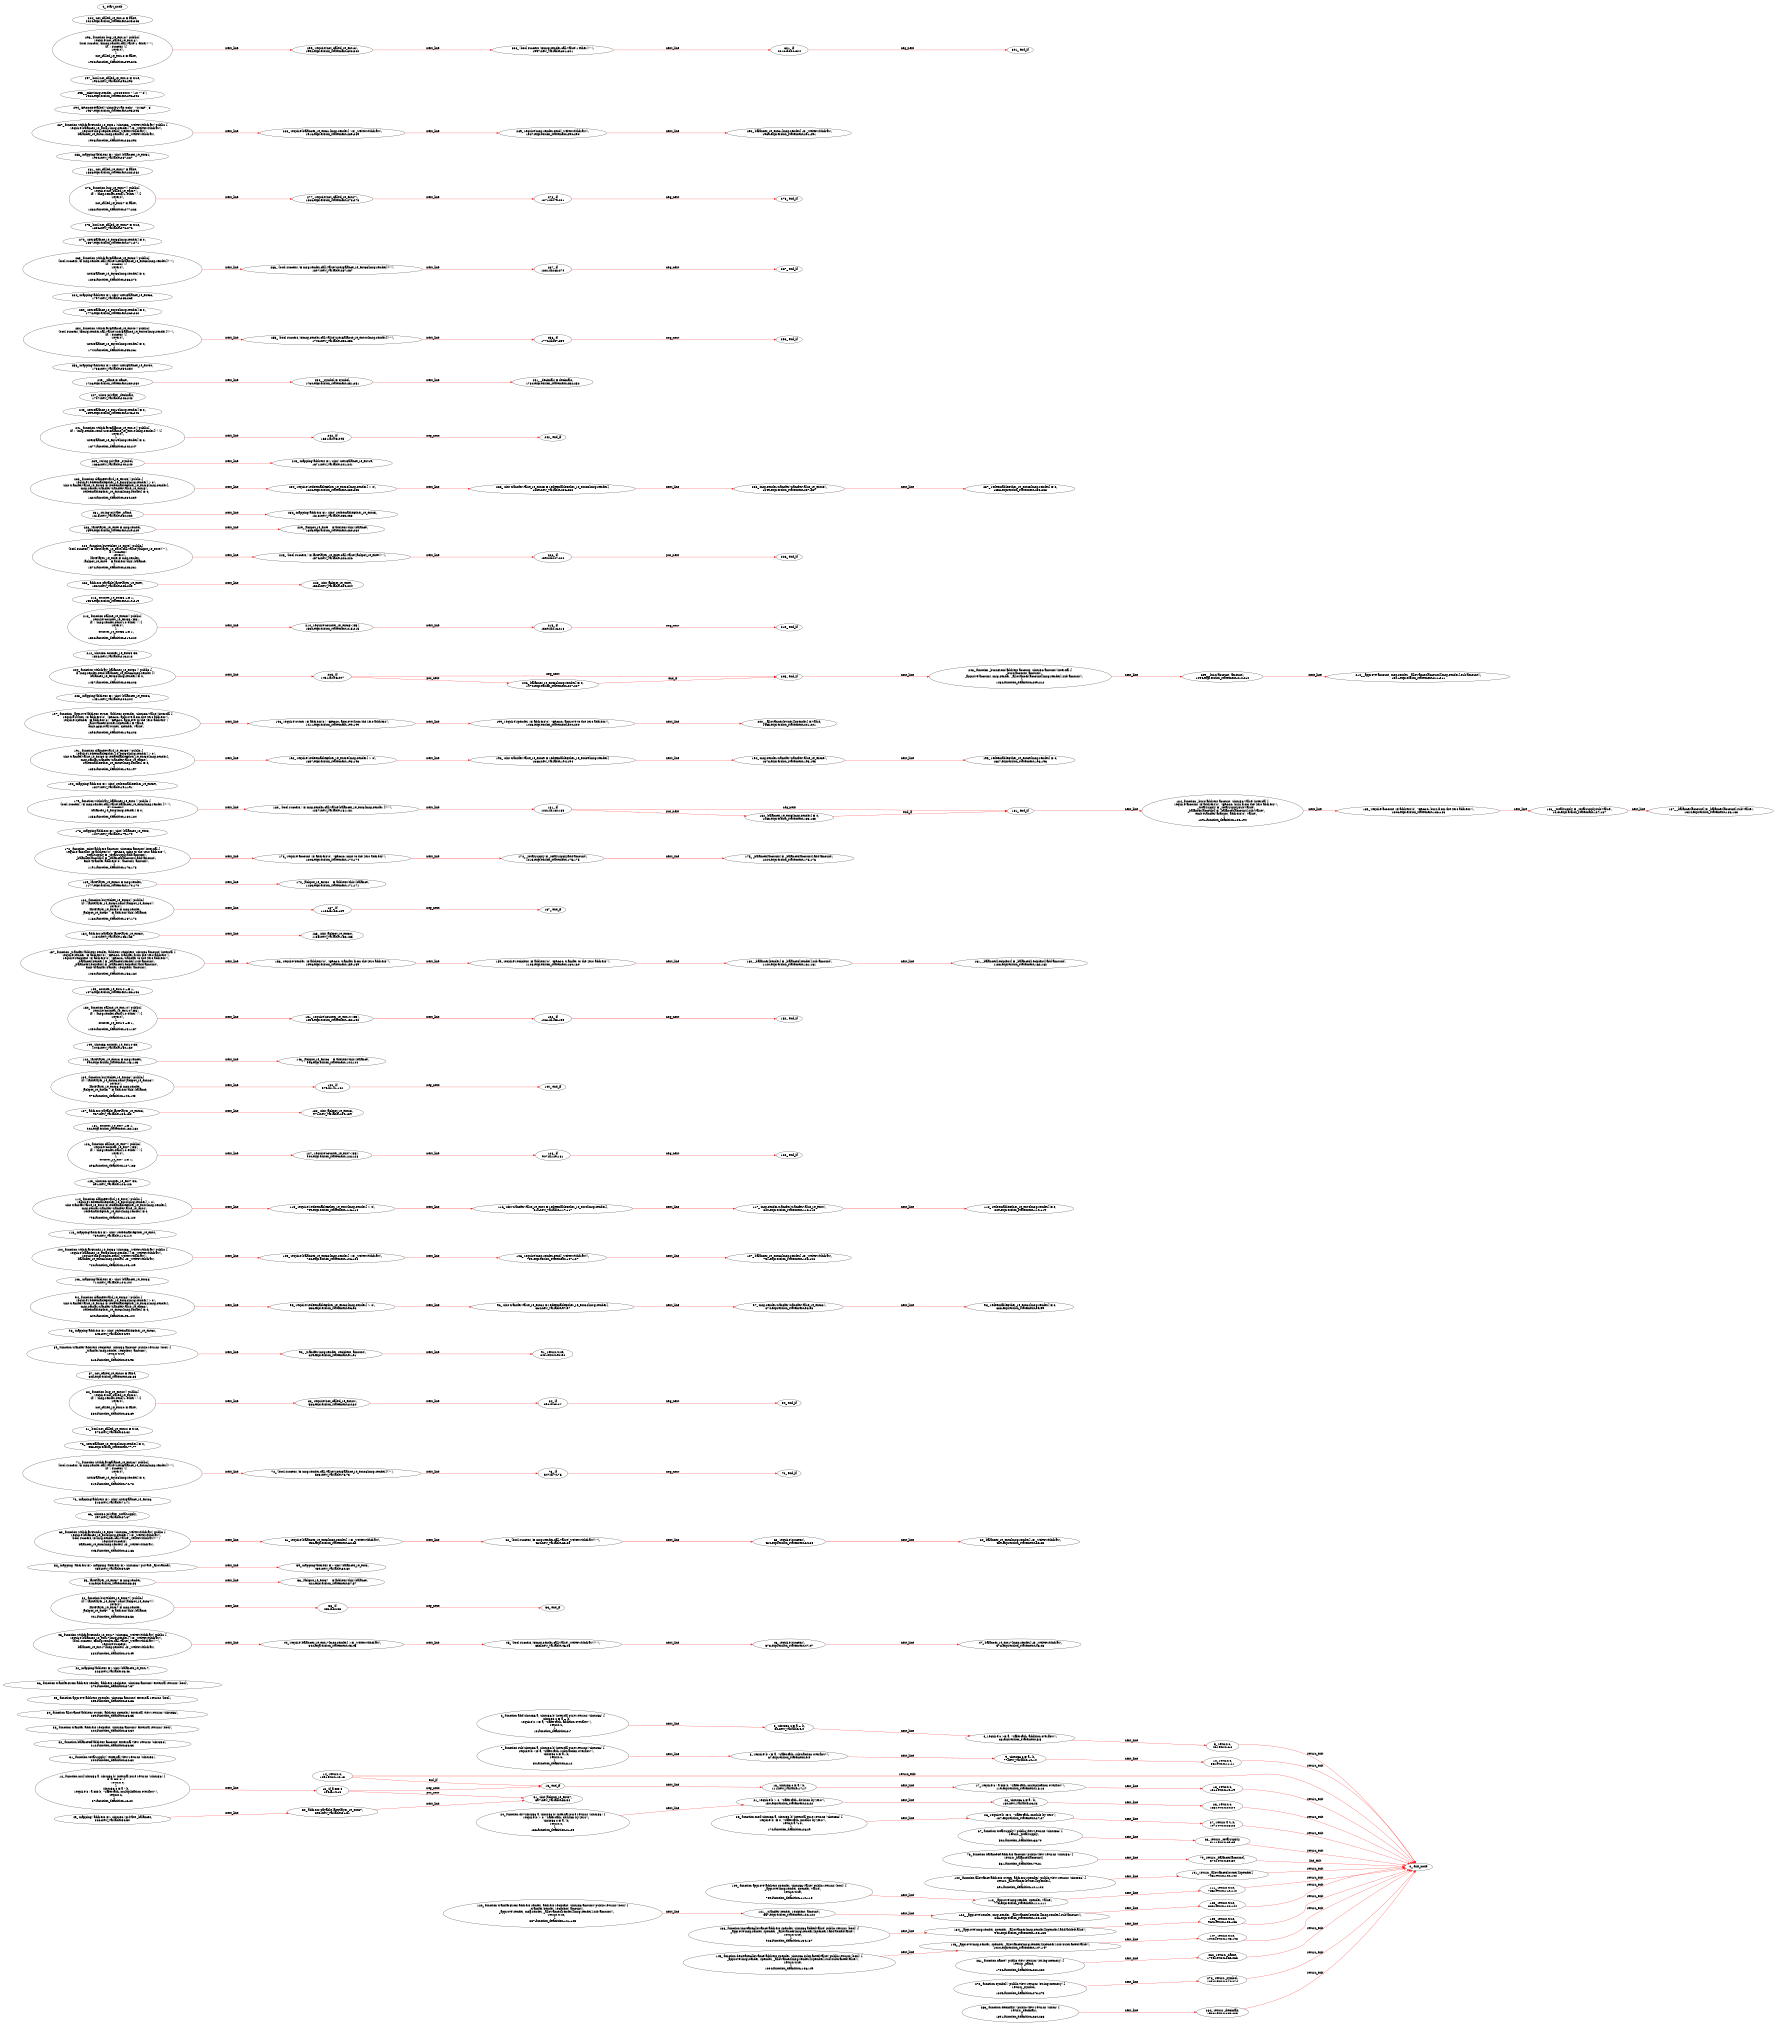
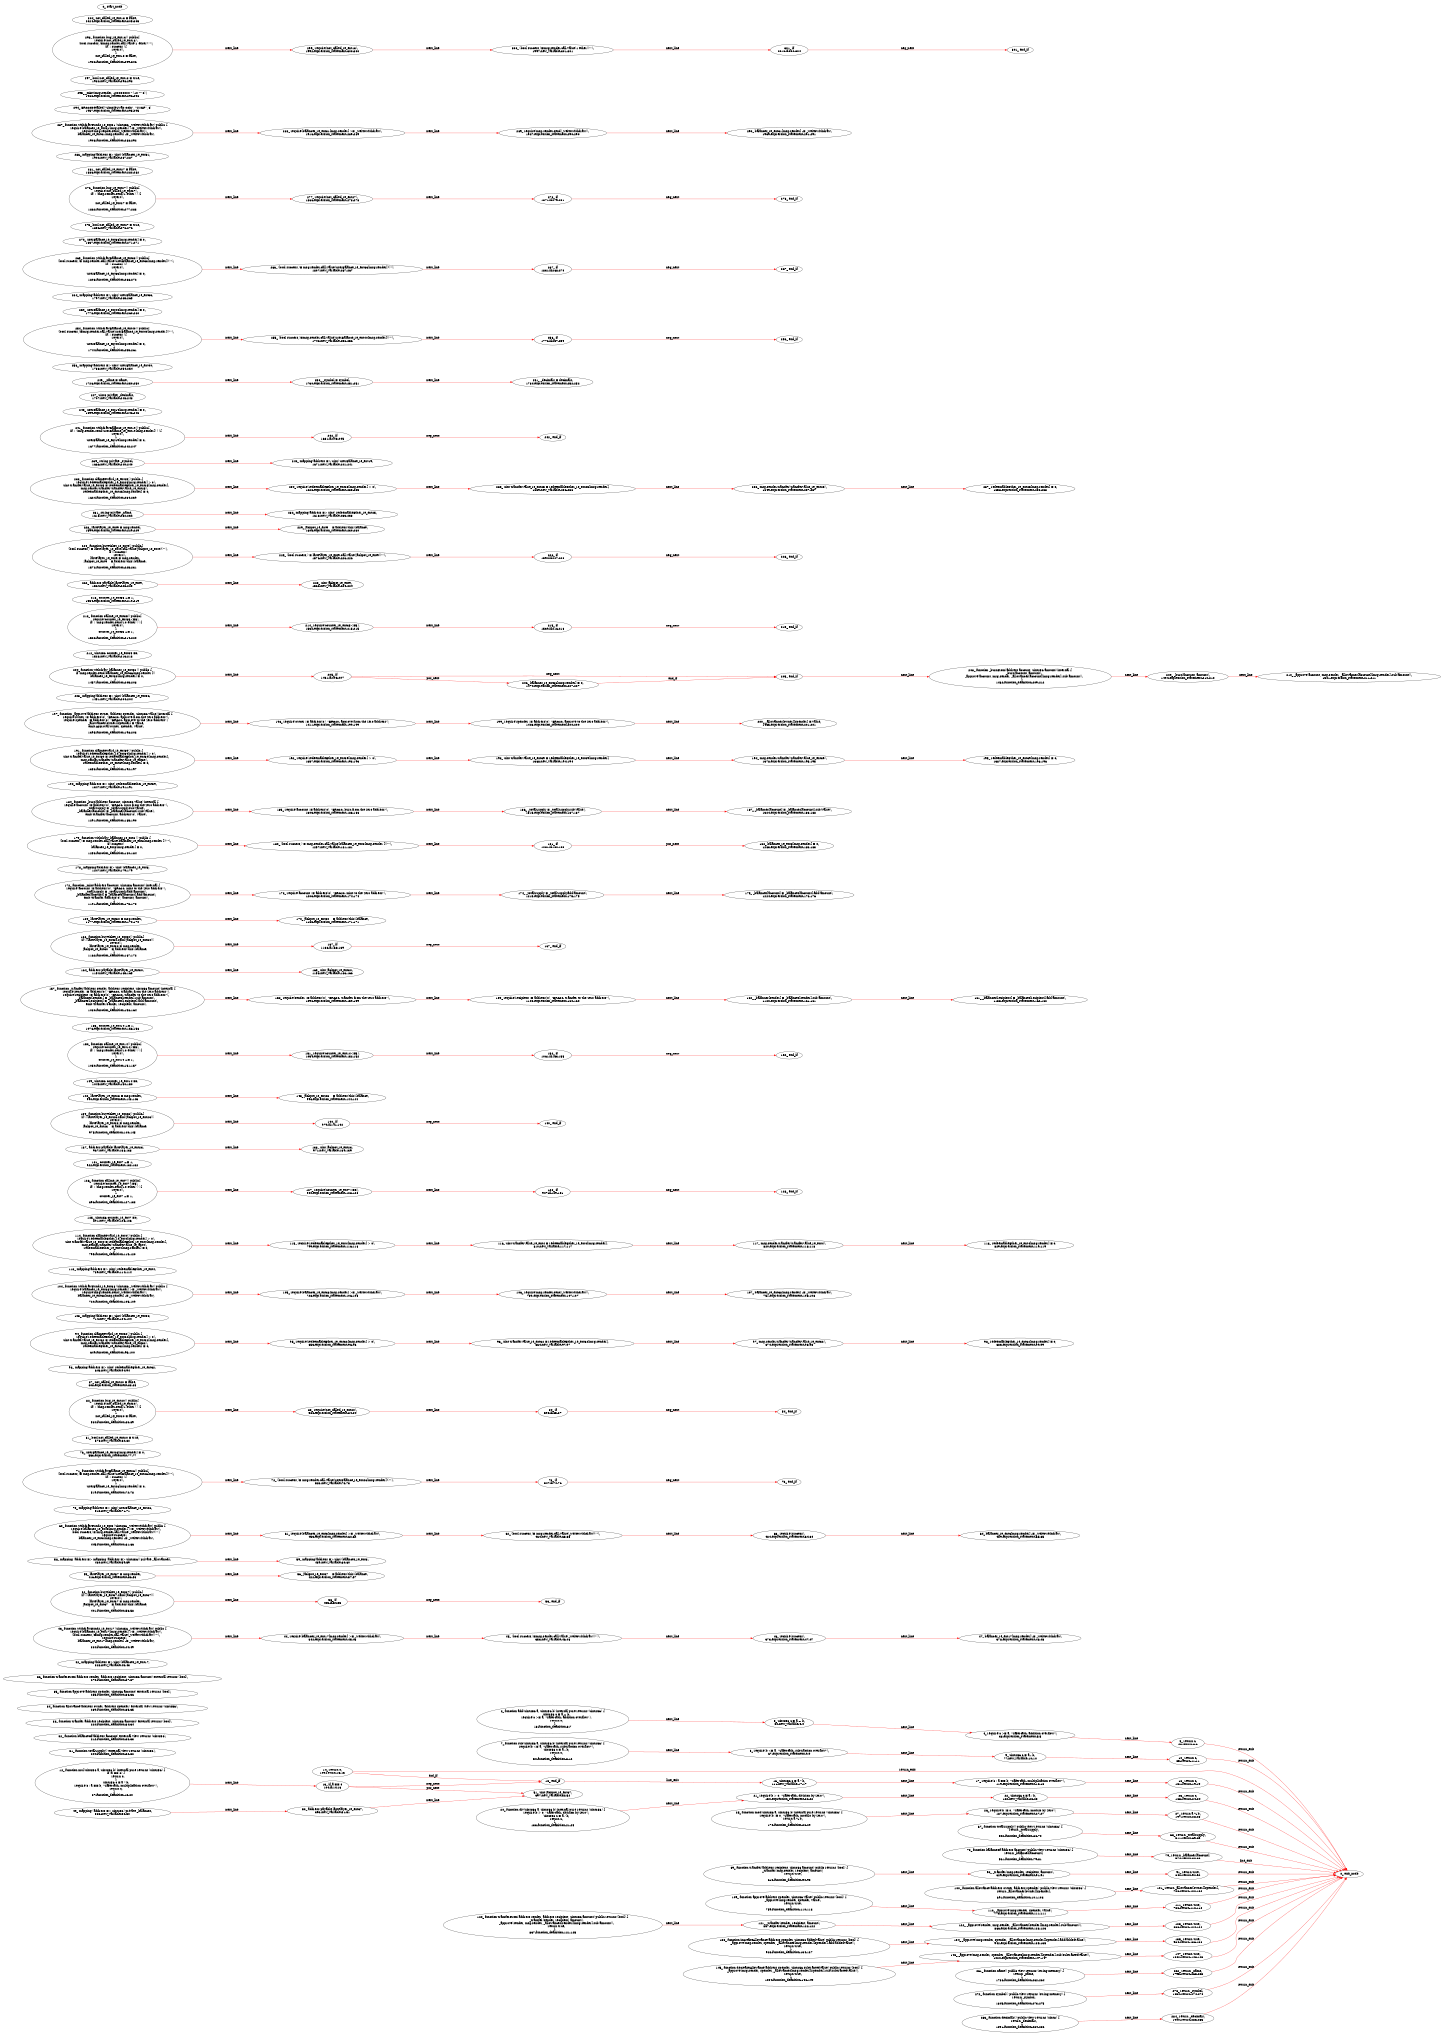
edge "226_ if 1594-if-227-228" -> "226_ end_if": label "pos_next" -> "neg_next"
node "181_ end_if": removed
node "66_ uint256 private _totalSupply; 497-new_variable-67-67": removed
edge "13_ end_if" -> "16_ uint256 c = a * b; 111-new_variable-17-17": label "next_line" -> "line_exit"
edge "91_ return true; 640-return-92-92" -> "0_ exit_node": added, label "return_exit"
